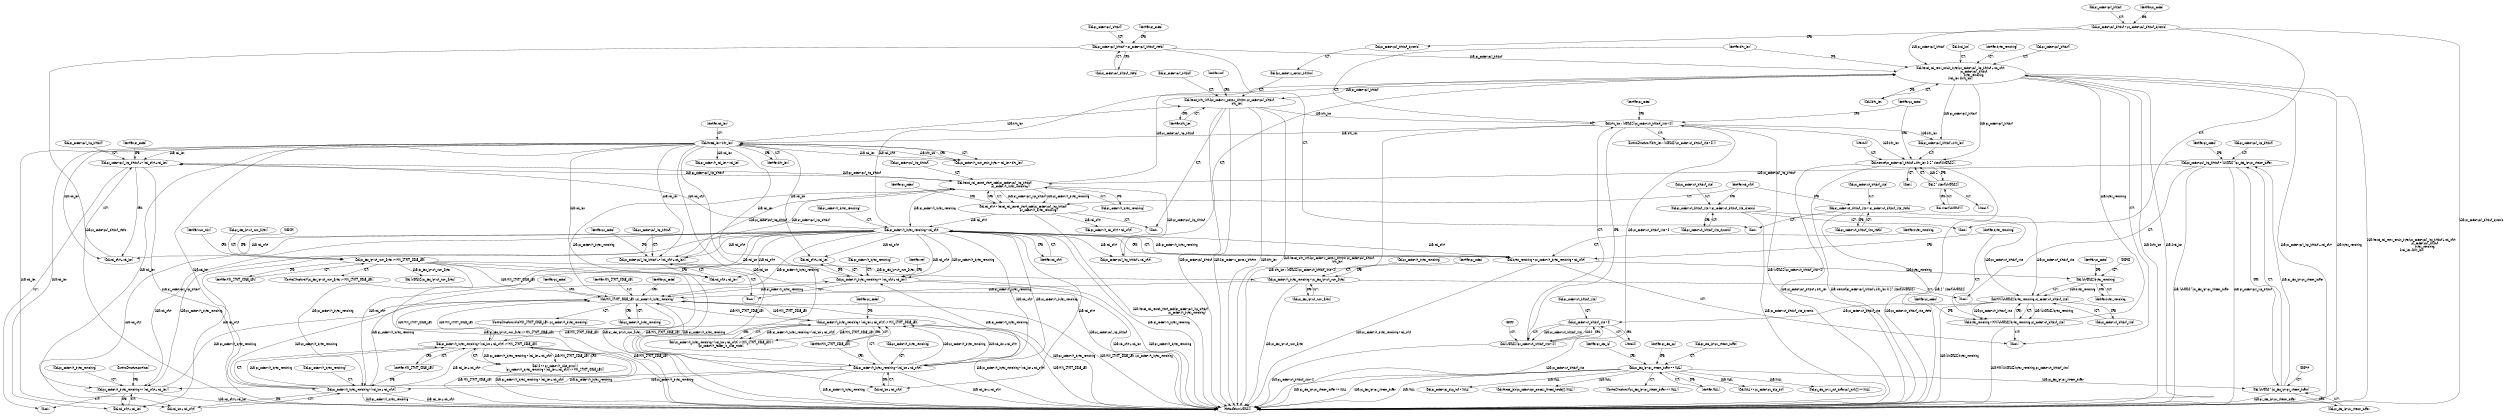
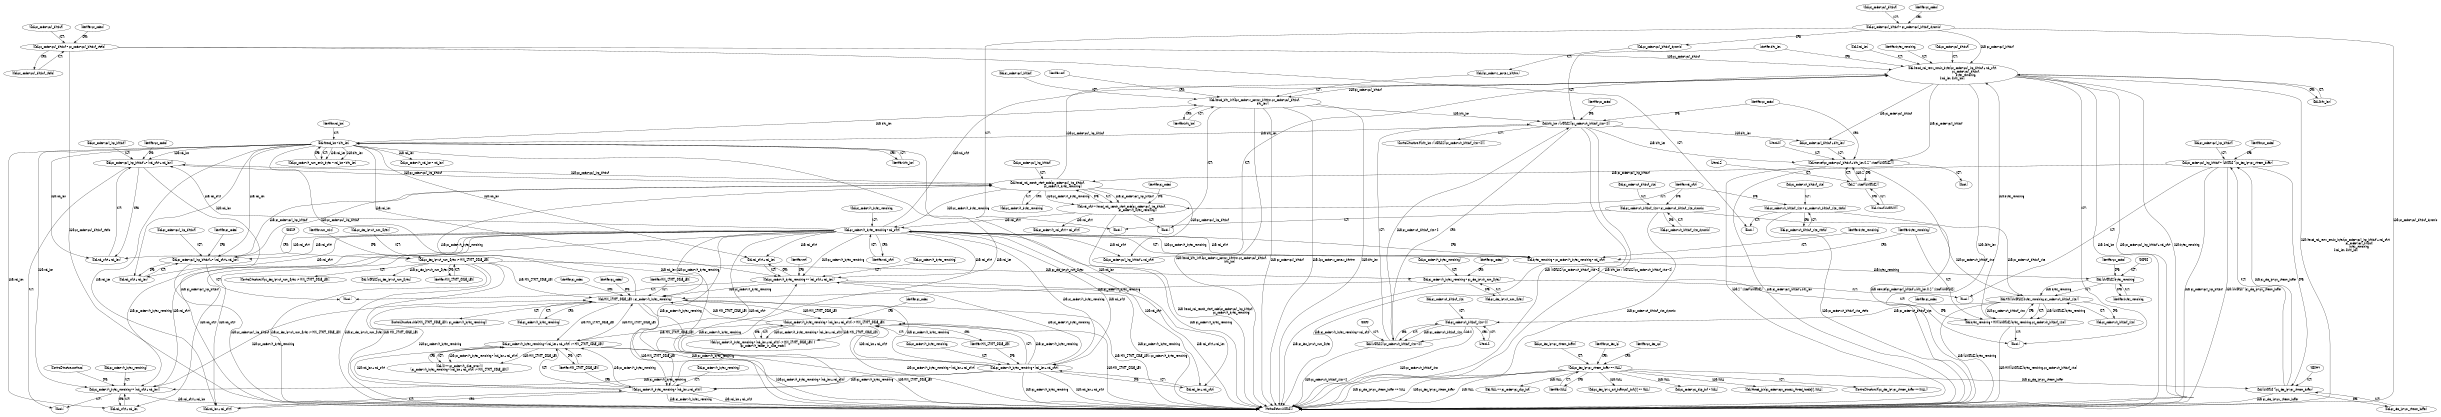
edge "(Call,2 * sizeof(UWORD32))" -> "(Literal,2)": reversed
